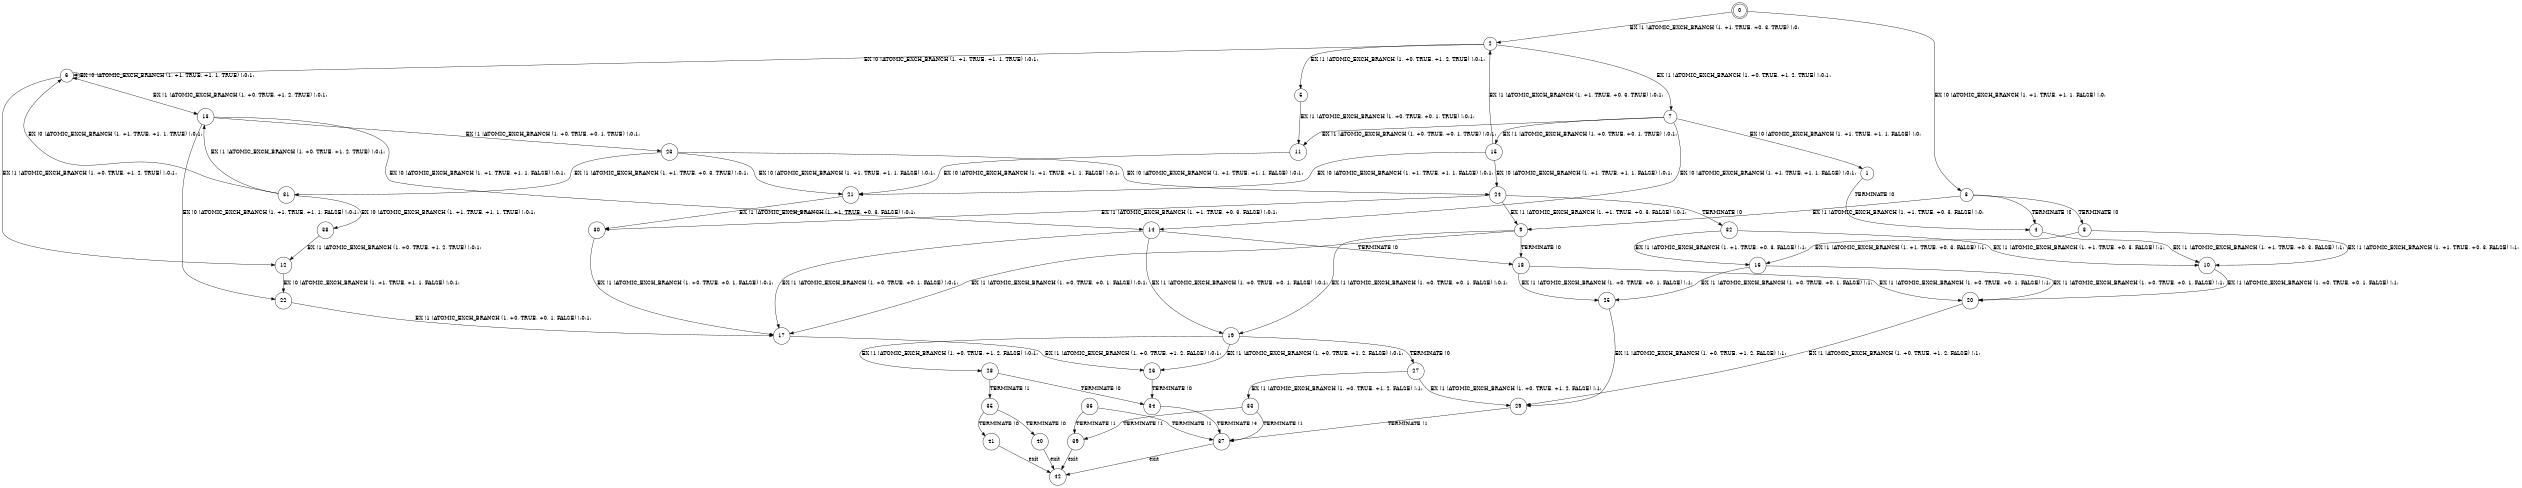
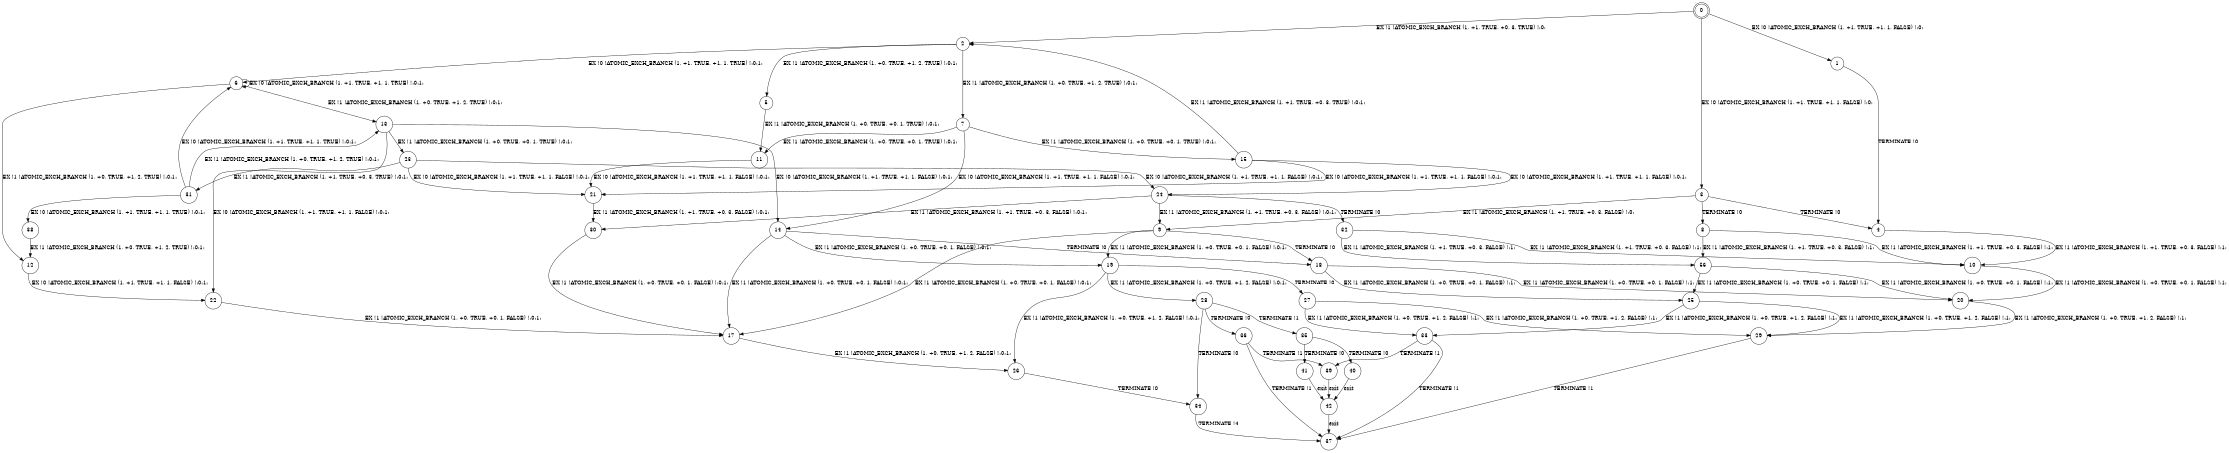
edge "7" -> "1": now "0" -> "1"
node "16": label "16" -> "56"
edge "28" -> "36": added, label "TERMINATE !0"
edge "25" -> "33": added, label "EX !1 !ATOMIC_EXCH_BRANCH (1, +0, TRUE, +1, 2, FALSE) !:1:"
edge "37" -> "42": reversed
